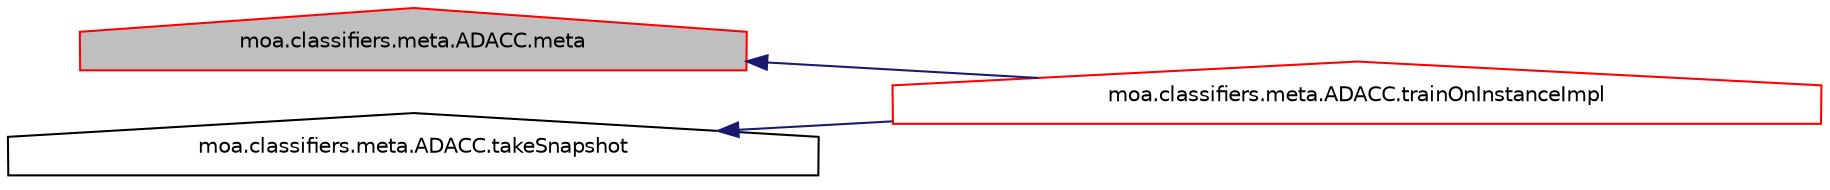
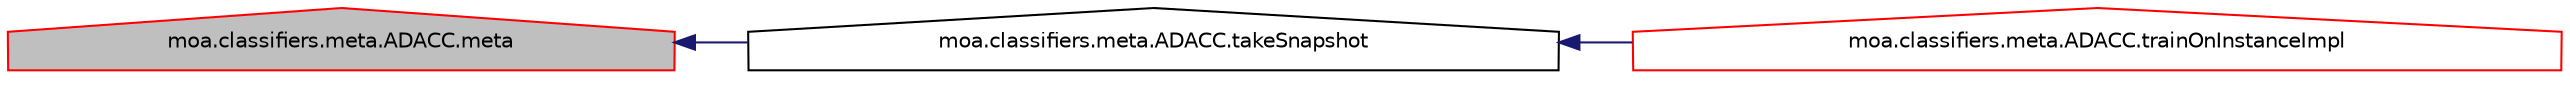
edge "moa.classifiers.meta.ADACC.trainOnInstanceImpl" -> "moa.classifiers.meta.ADACC.meta": now "moa.classifiers.meta.ADACC.takeSnapshot" -> "moa.classifiers.meta.ADACC.meta"
